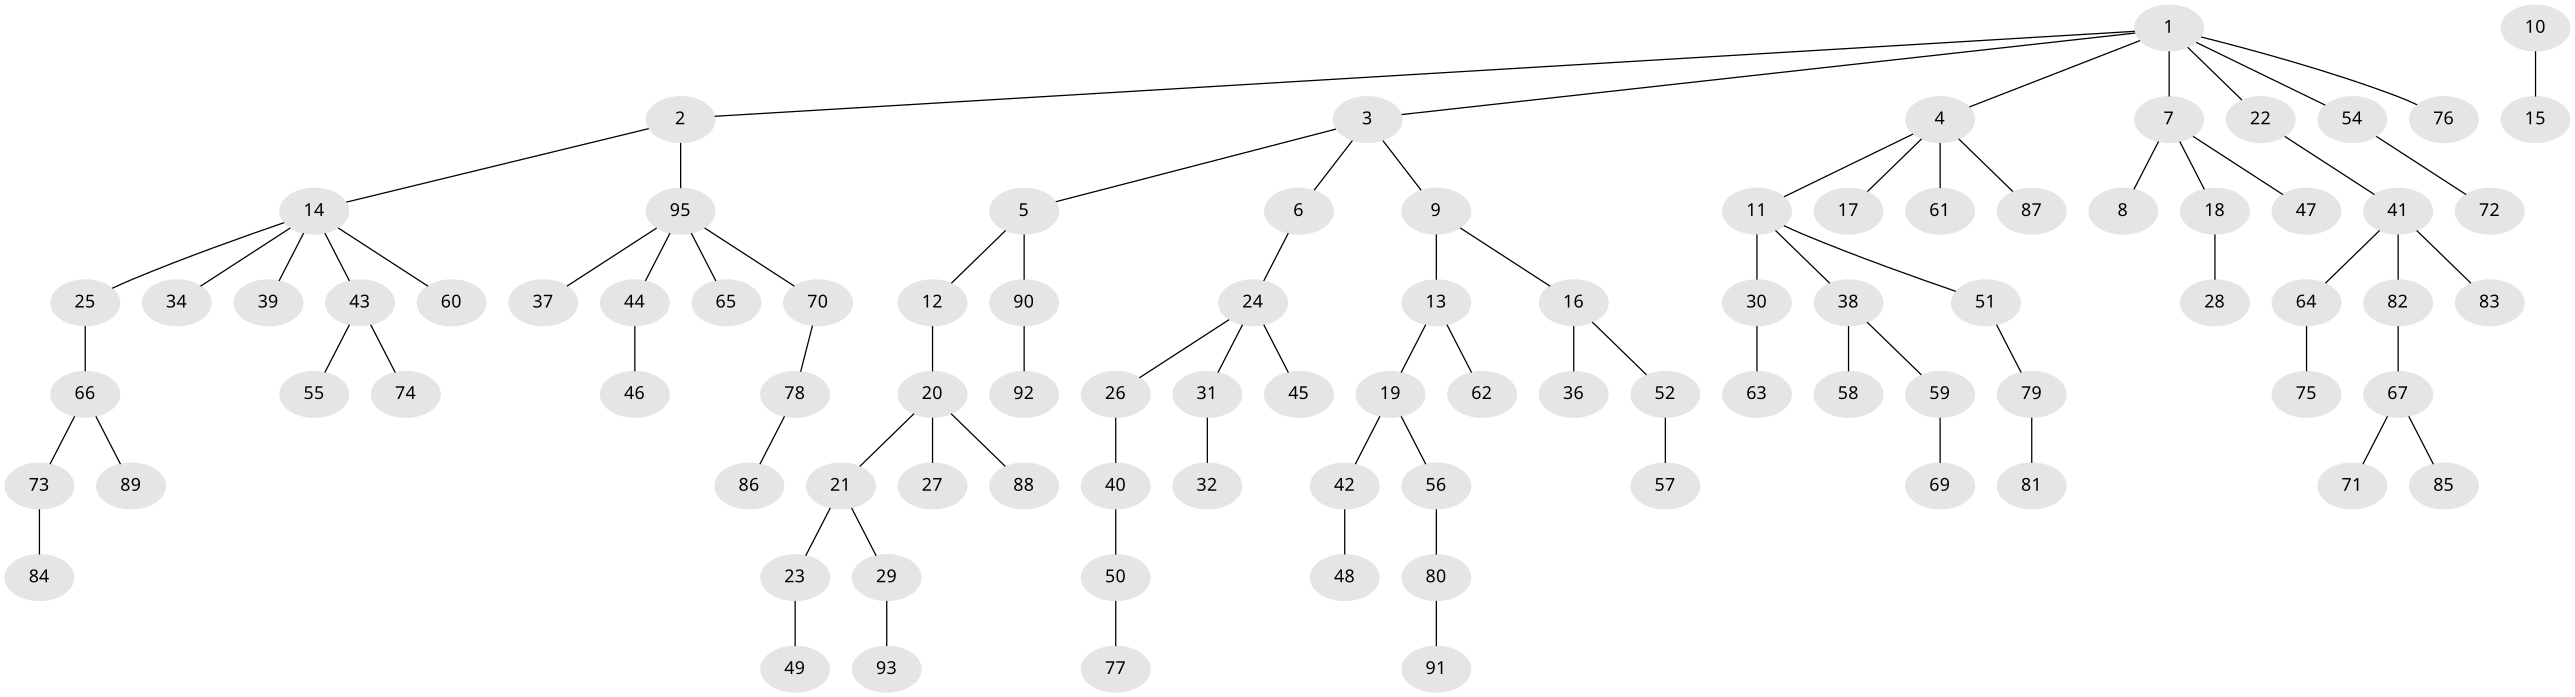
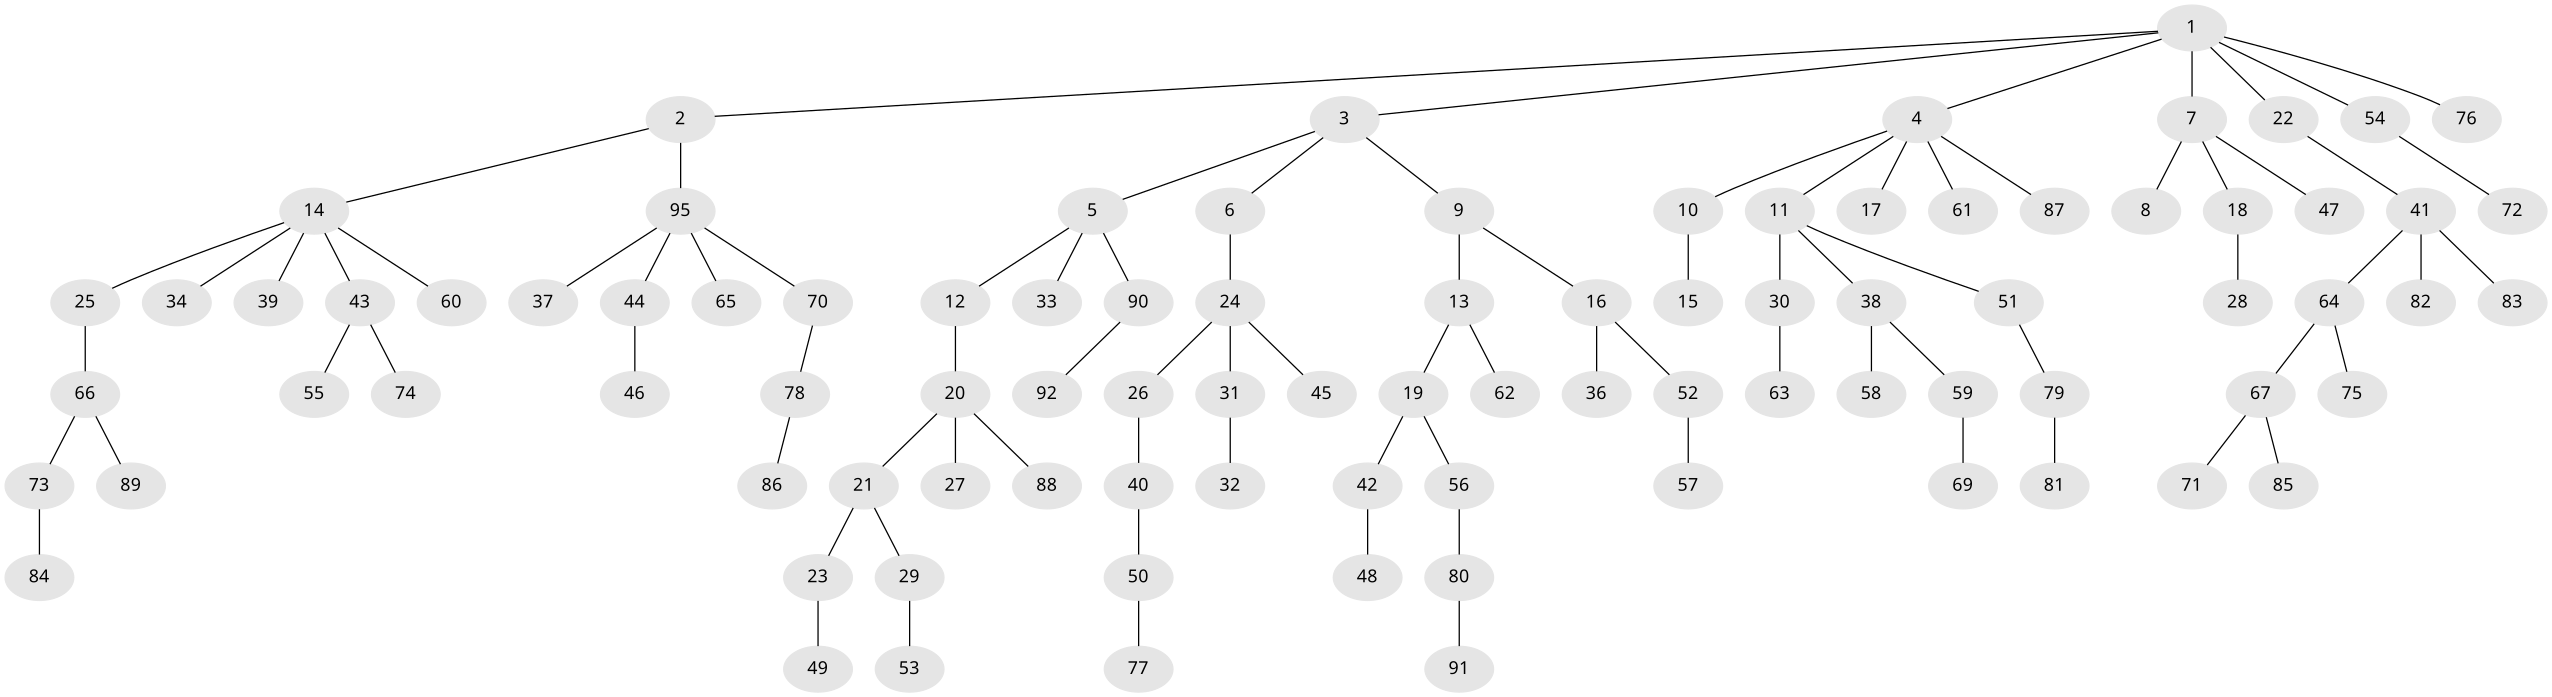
edge "4" -- "10": added
node "33": added
edge "82" -- "67": now "64" -- "67"
node "93": label "93" -> "53"
